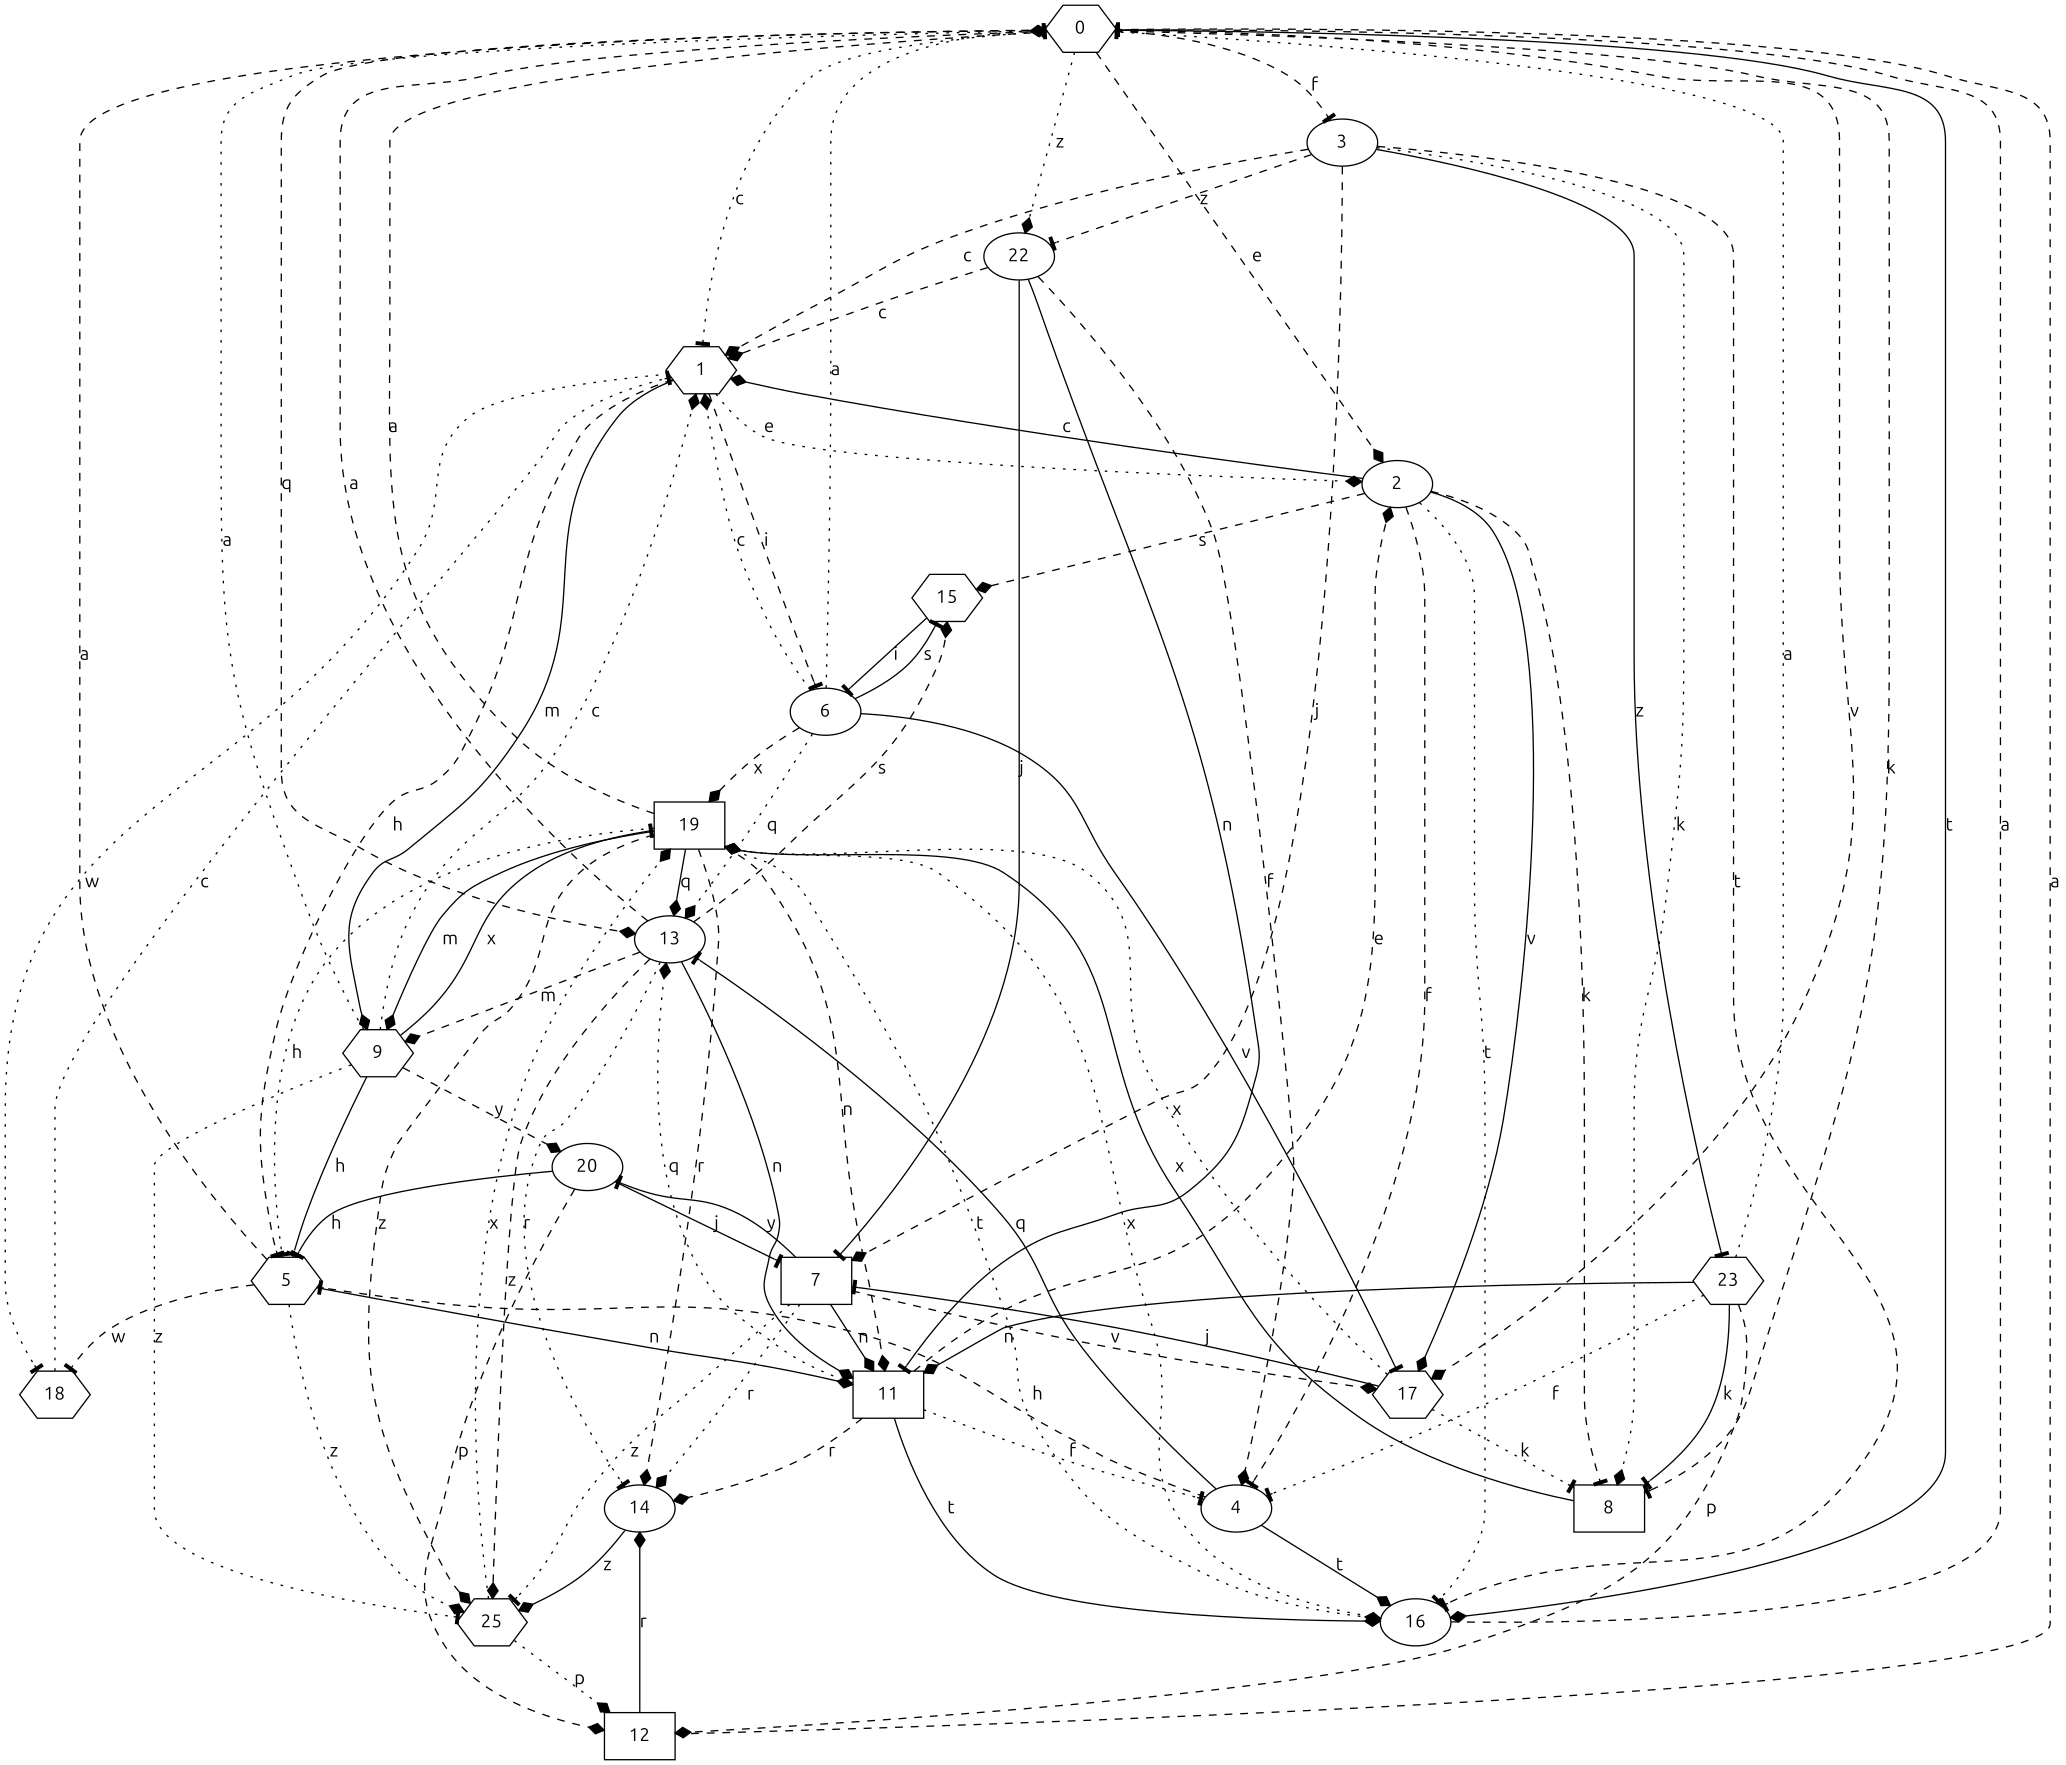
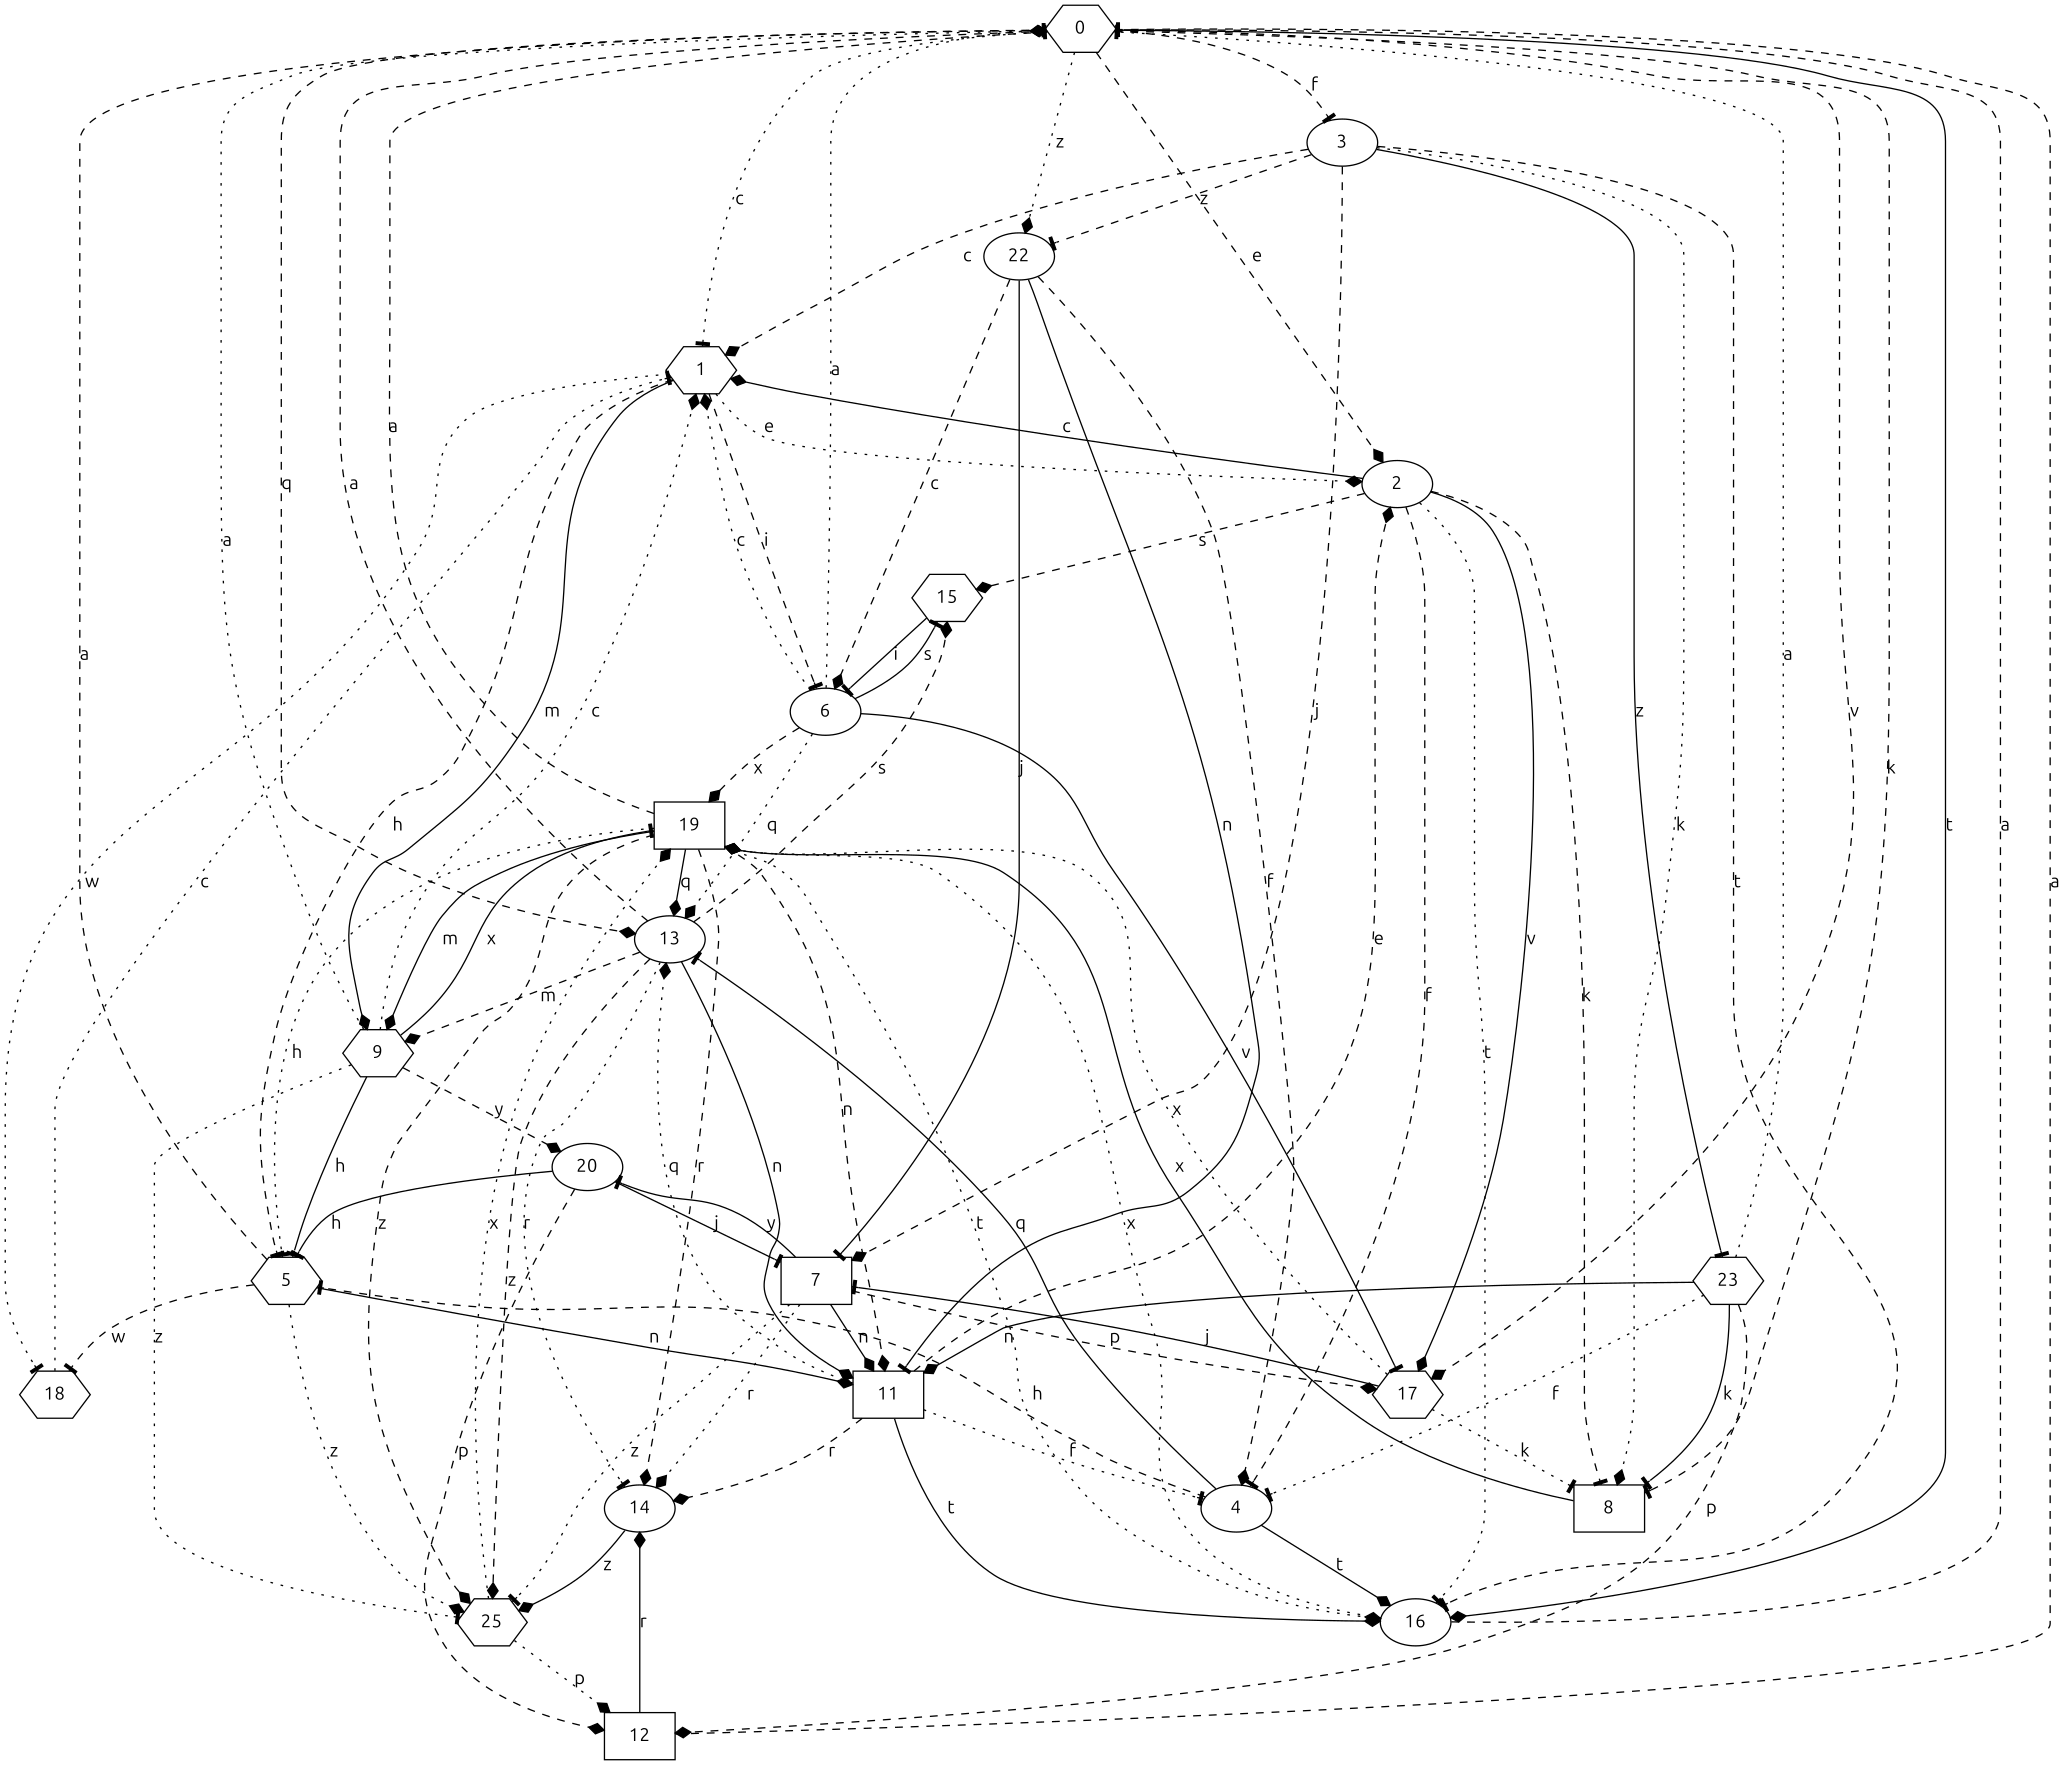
edge "22" -> "1": now "22" -> "6"
edge "7" -> "17": label "v" -> "p"
